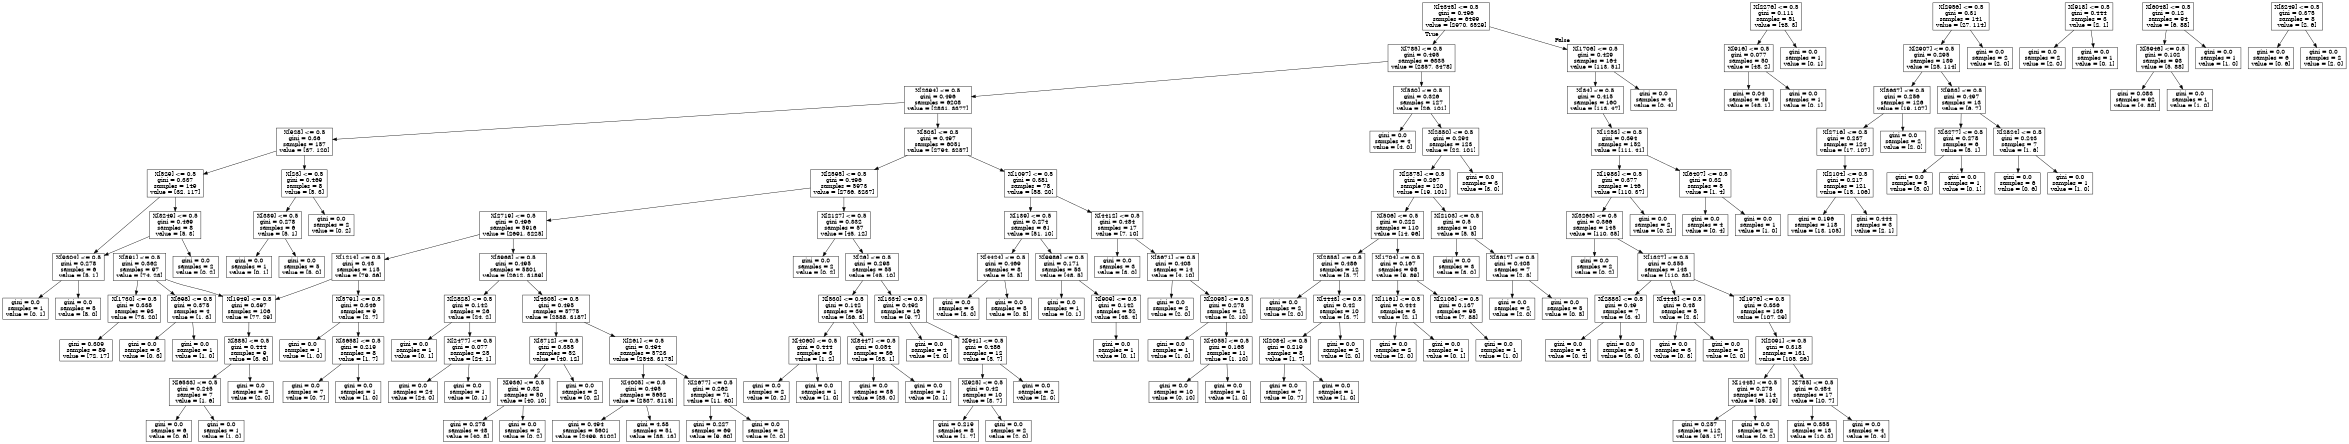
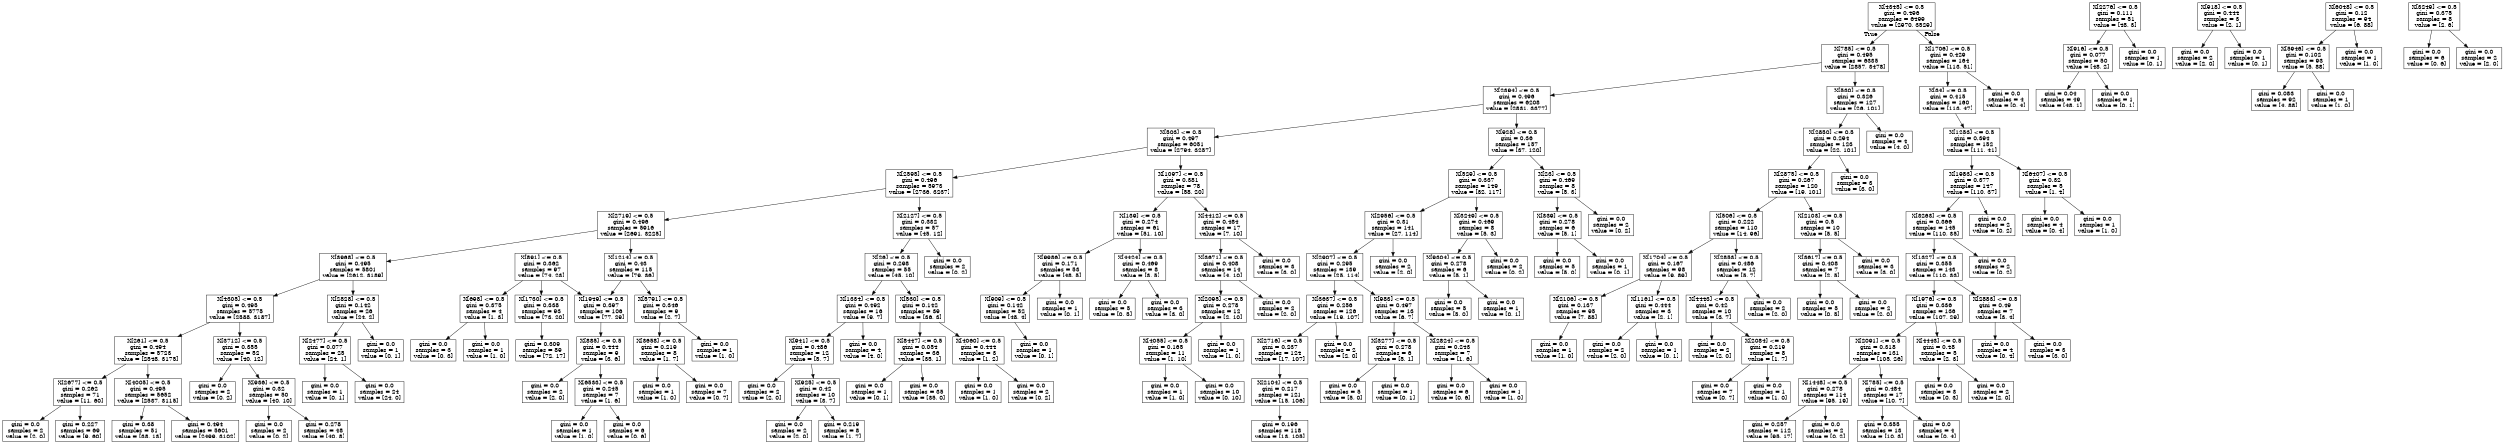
node "X[1983] <= 0.5 gini = 0.377 samples = 146 value = [110, 37]": label "X[1983] <= 0.5 gini = 0.377 samples = 146 value = [110, 37]" -> "X[1983] <= 0.5 gini = 0.377 samples = 147 value = [110, 37]"
edge "X[529] <= 0.5 gini = 0.337 samples = 149 value = [32, 117]" -> "X[9304] <= 0.5 gini = 0.278 samples = 6 value = [5, 1]": now "X[529] <= 0.5 gini = 0.337 samples = 149 value = [32, 117]" -> "X[2956] <= 0.5 gini = 0.31 samples = 141 value = [27, 114]"
node "gini = 0.444 samples = 3 value = [2, 1]": removed
edge "X[1327] <= 0.5 gini = 0.355 samples = 143 value = [110, 33]" -> "X[4443] <= 0.5 gini = 0.48 samples = 5 value = [2, 3]": now "X[1976] <= 0.5 gini = 0.336 samples = 136 value = [107, 29]" -> "X[4443] <= 0.5 gini = 0.48 samples = 5 value = [2, 3]"
node "gini = 4.38 samples = 51 value = [38, 13]": label "gini = 4.38 samples = 51 value = [38, 13]" -> "gini = 0.38 samples = 51 value = [38, 13]"
